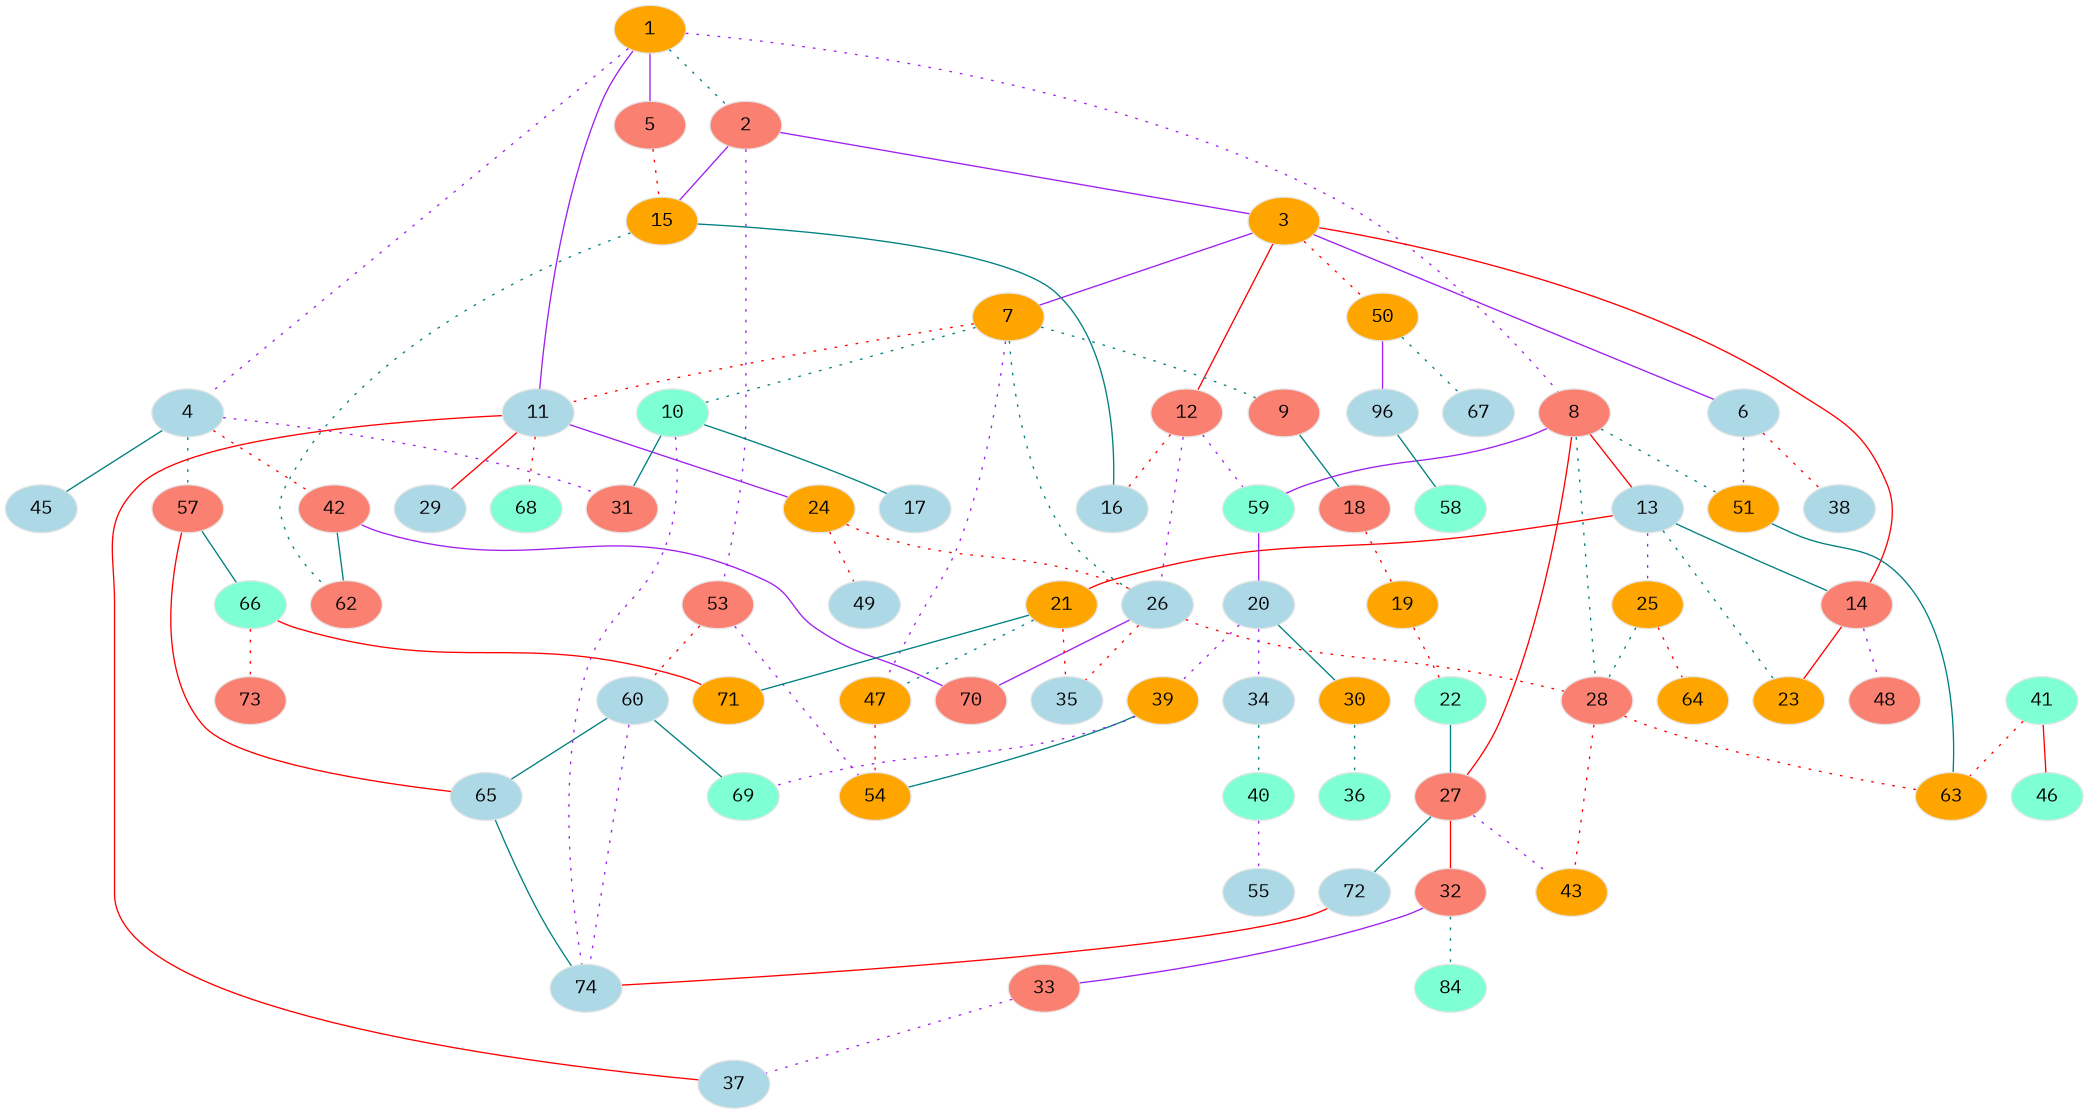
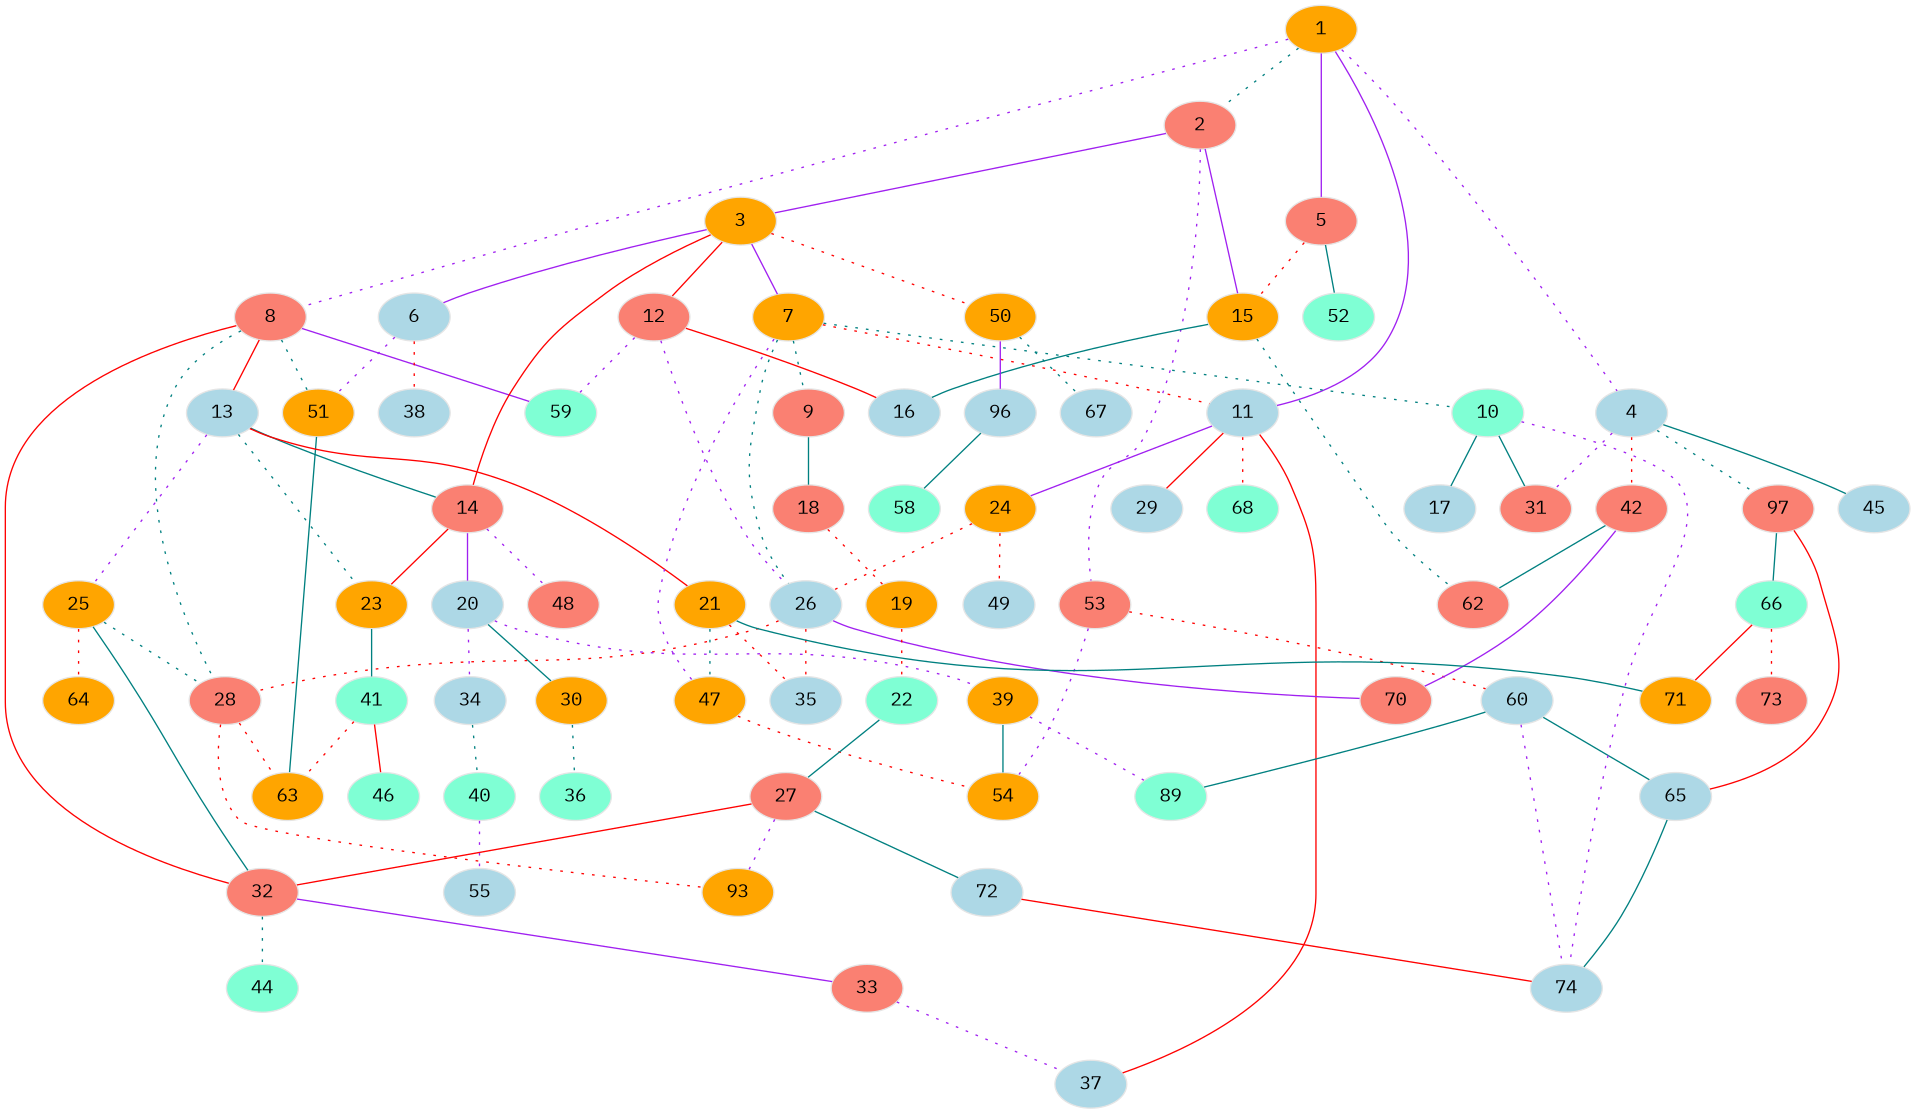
node "52": added
edge "12" -- "16": style dotted -> solid
node "57": label "57" -> "97"
edge "59" -- "20": now "14" -- "20"
edge "8" -- "27": now "8" -- "32"
edge "23" -- "41": added
edge "25" -- "32": added
node "69": label "69" -> "89"
node "43": label "43" -> "93"
node "84": label "84" -> "44"
